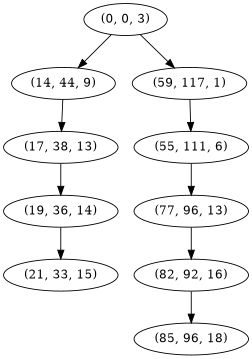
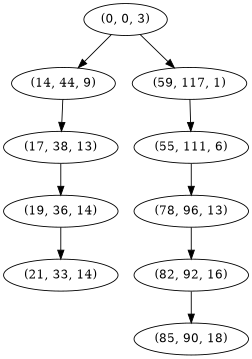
node "(77, 96, 13)": label "(77, 96, 13)" -> "(78, 96, 13)"
node "(21, 33, 15)": label "(21, 33, 15)" -> "(21, 33, 14)"
node "(85, 96, 18)": label "(85, 96, 18)" -> "(85, 90, 18)"
